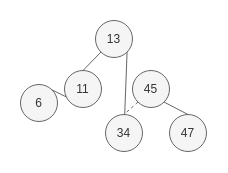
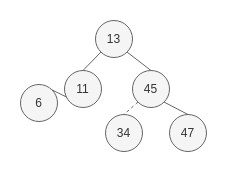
edge "13" -- "34": now "13" -- "45"
